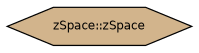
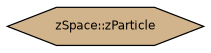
node "zSpace::zSpace": label "zSpace::zSpace" -> "zSpace::zParticle"
